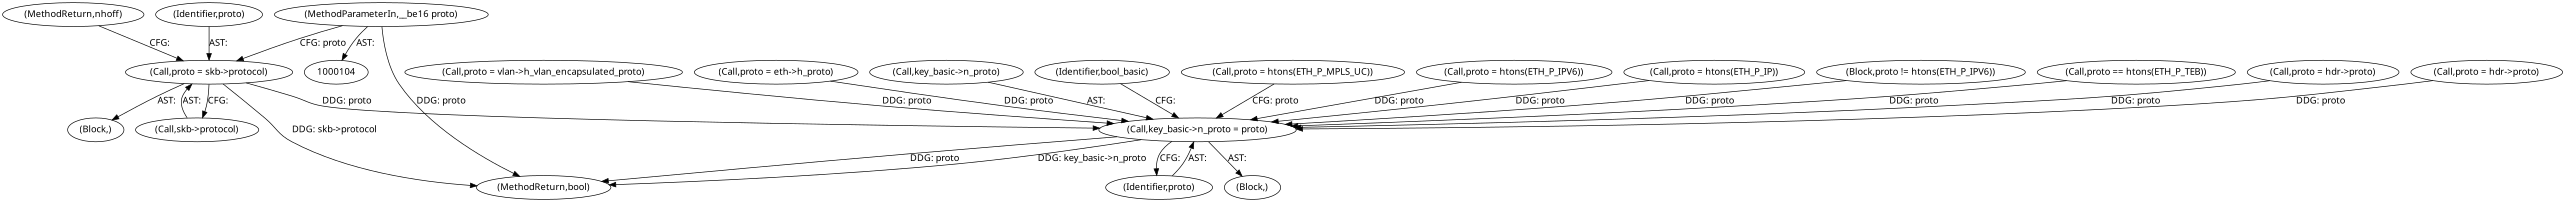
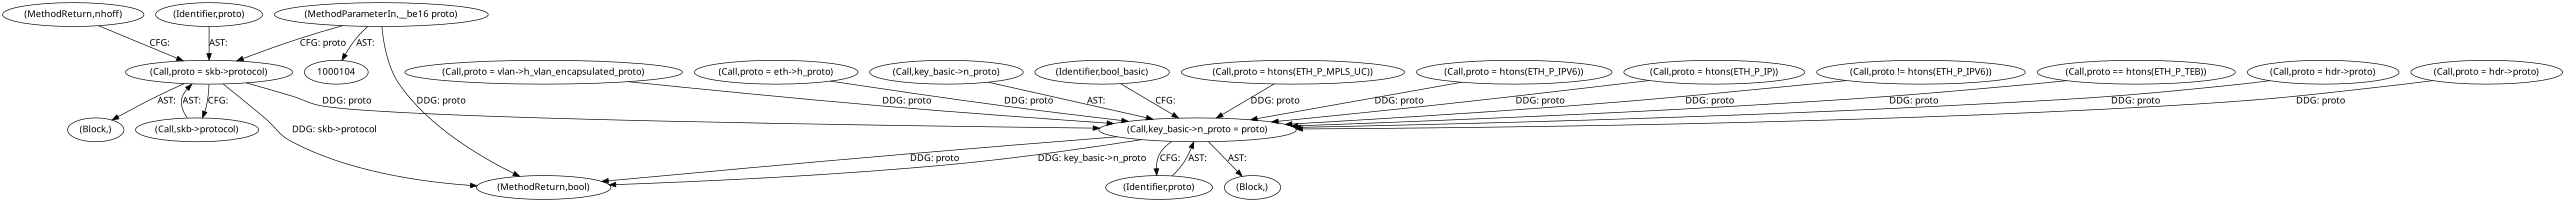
node "(Block,proto != htons(ETH_P_IPV6))": label "(Block,proto != htons(ETH_P_IPV6))" -> "(Call,proto != htons(ETH_P_IPV6))"
edge "(Call,proto = htons(ETH_P_MPLS_UC))" -> "(Call,key_basic->n_proto = proto)": label "CFG: proto" -> "DDG: proto"
